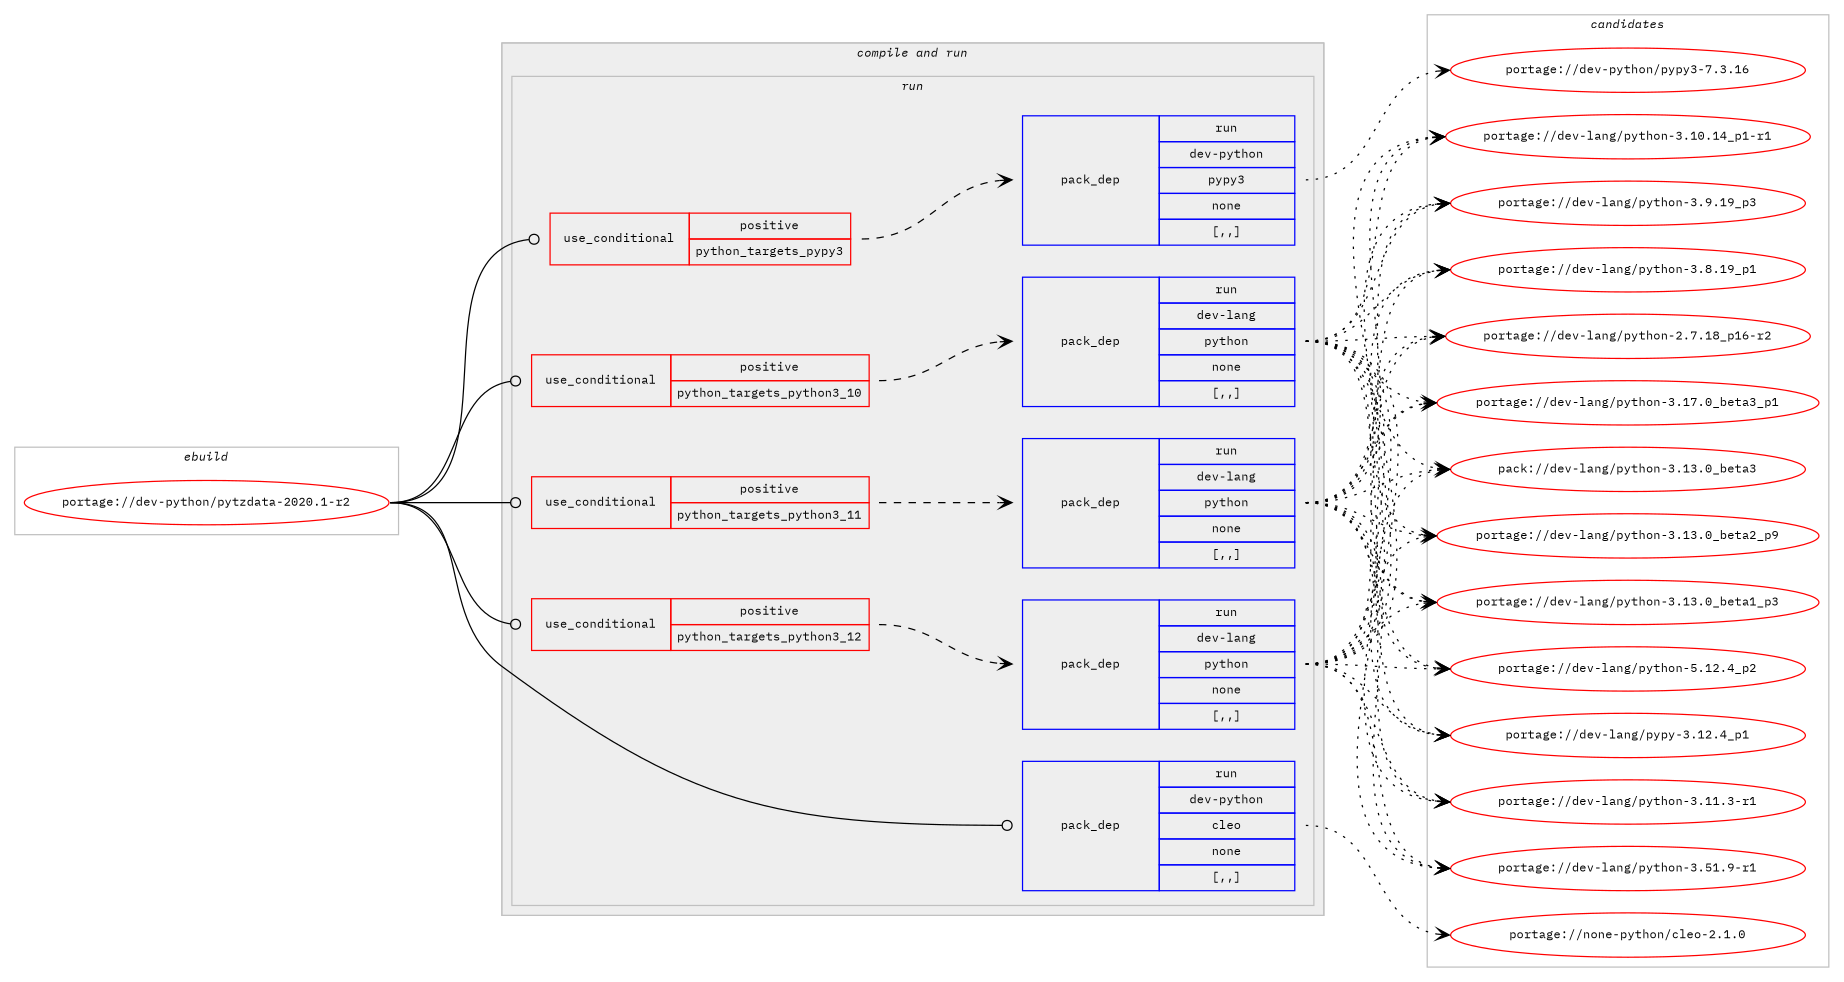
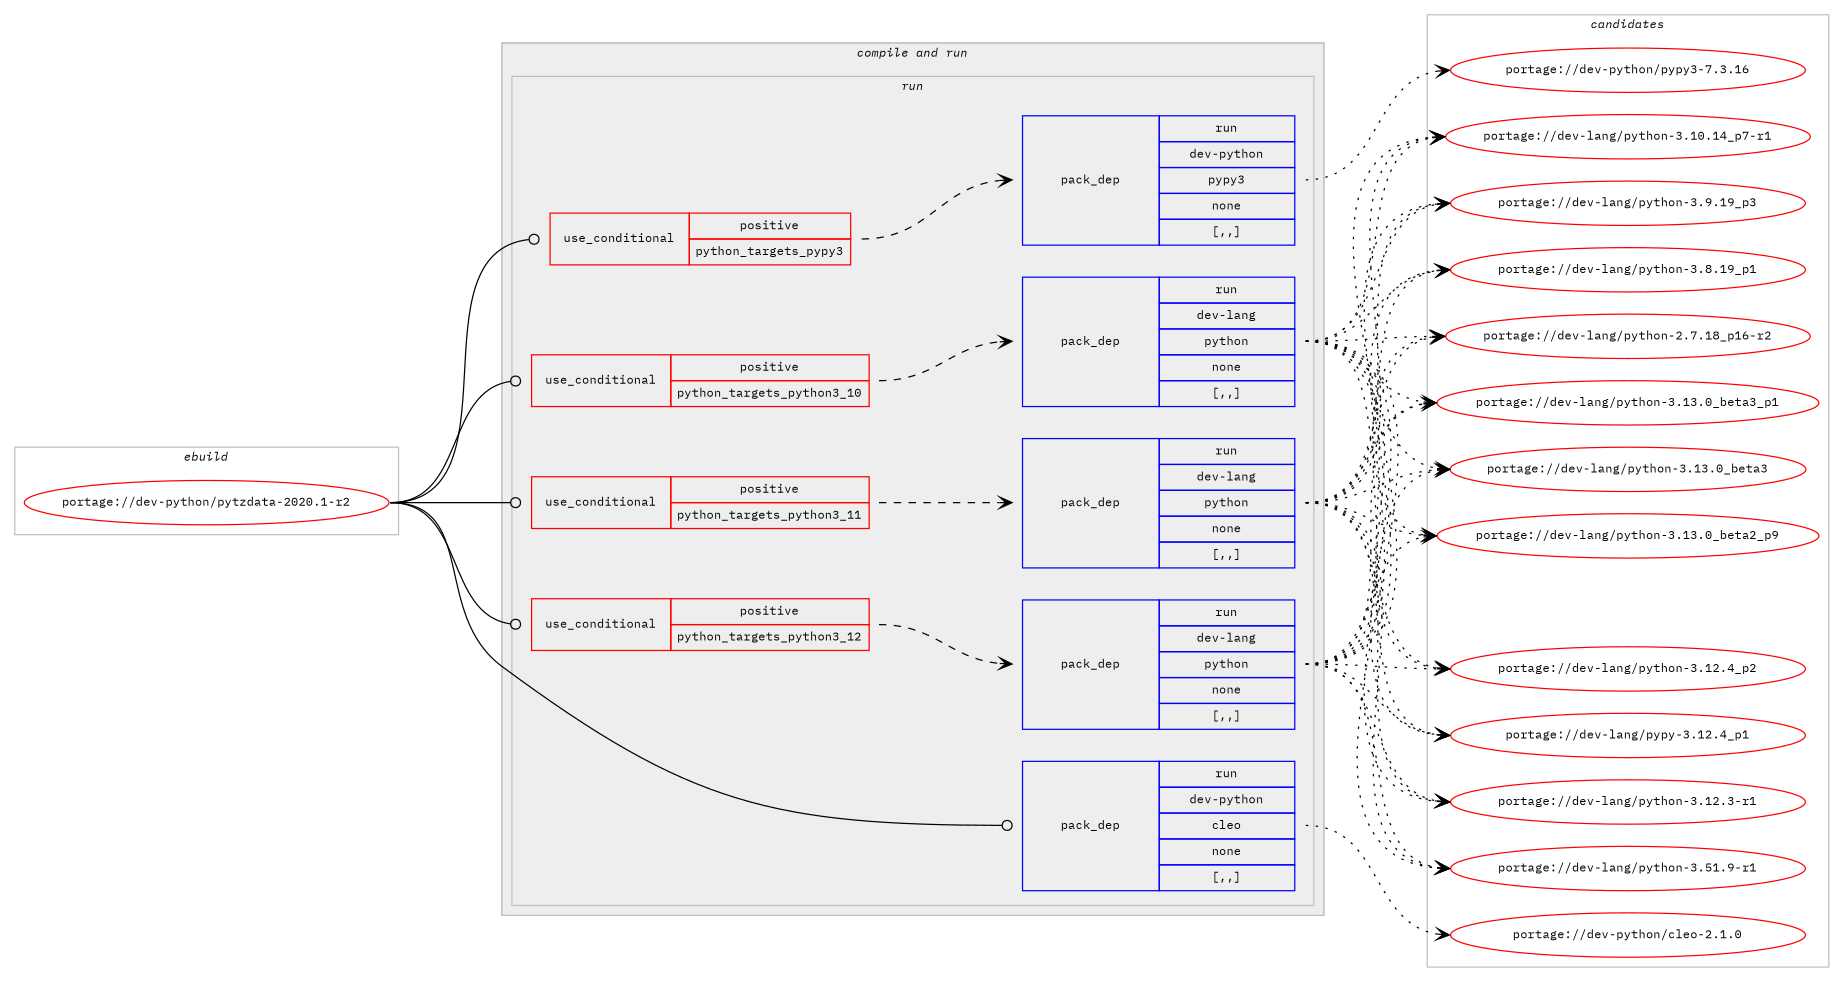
node "portage://dev-lang/python-3.10.14_p1-r1": label "portage://dev-lang/python-3.10.14_p1-r1" -> "portage://dev-lang/python-3.10.14_p7-r1"
node "portage://dev-lang/python-3.17.0_beta3_p1": label "portage://dev-lang/python-3.17.0_beta3_p1" -> "portage://dev-lang/python-3.13.0_beta3_p1"
node "pack://dev-lang/python-3.13.0_beta3": label "pack://dev-lang/python-3.13.0_beta3" -> "portage://dev-lang/python-3.13.0_beta3"
node "portage://dev-lang/python-3.13.0_beta1_p3": removed
node "portage://dev-lang/python-5.12.4_p2": label "portage://dev-lang/python-5.12.4_p2" -> "portage://dev-lang/python-3.12.4_p2"
node "portage://dev-lang/python-3.11.3-r1": label "portage://dev-lang/python-3.11.3-r1" -> "portage://dev-lang/python-3.12.3-r1"
node "portage://none-python/cleo-2.1.0": label "portage://none-python/cleo-2.1.0" -> "portage://dev-python/cleo-2.1.0"
